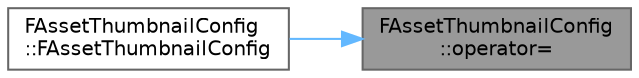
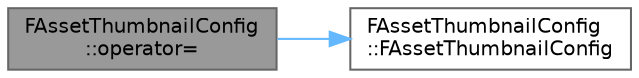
edge "FAssetThumbnailConfig ::FAssetThumbnailConfig" -> "FAssetThumbnailConfig ::operator=": reversed
